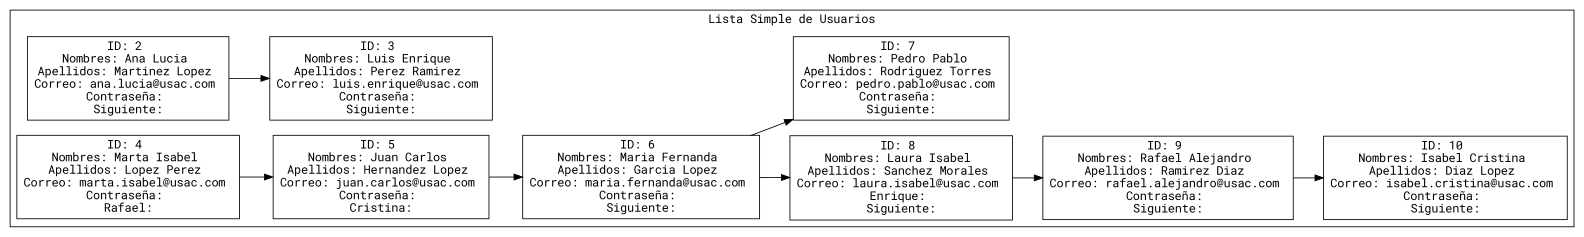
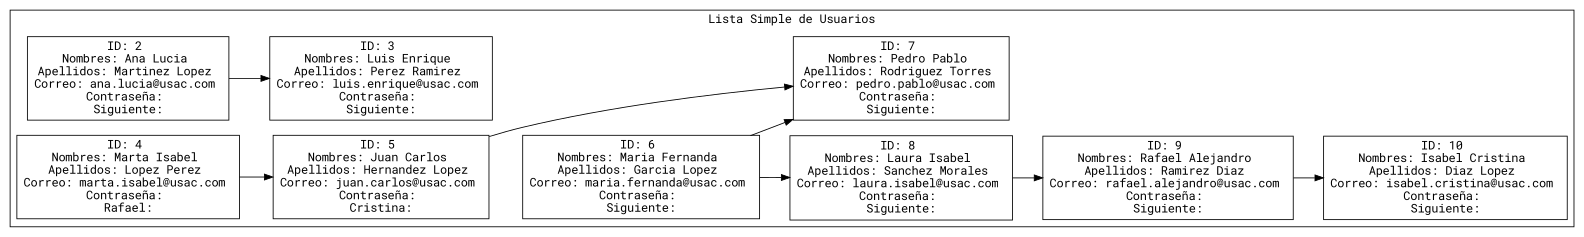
edge "ID: 5" -> "ID: 6": now "ID: 5" -> "ID: 7"
node "ID: 8": text "Enrique:" -> "Contraseña:"
